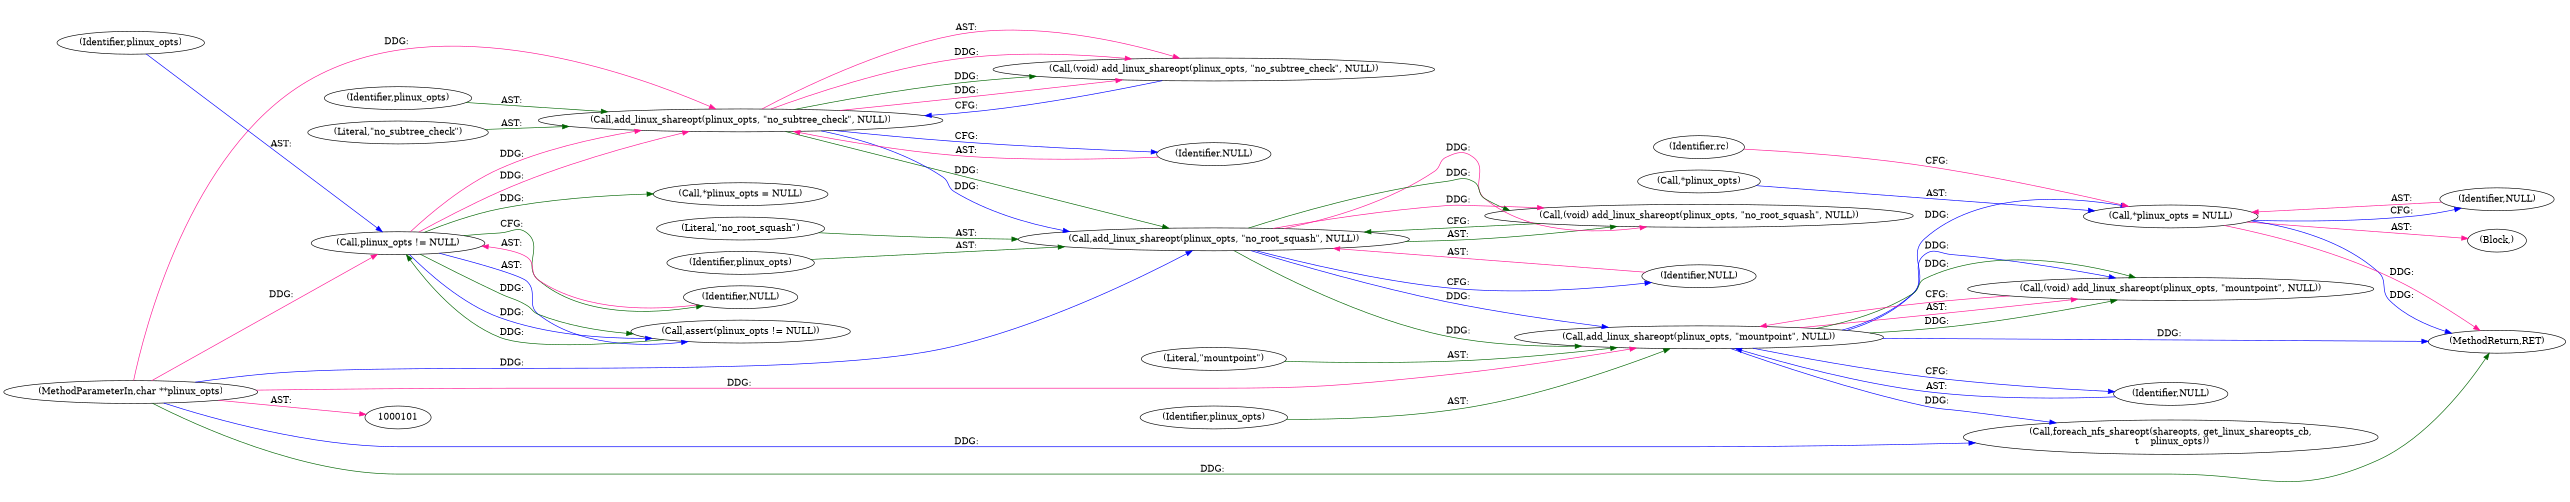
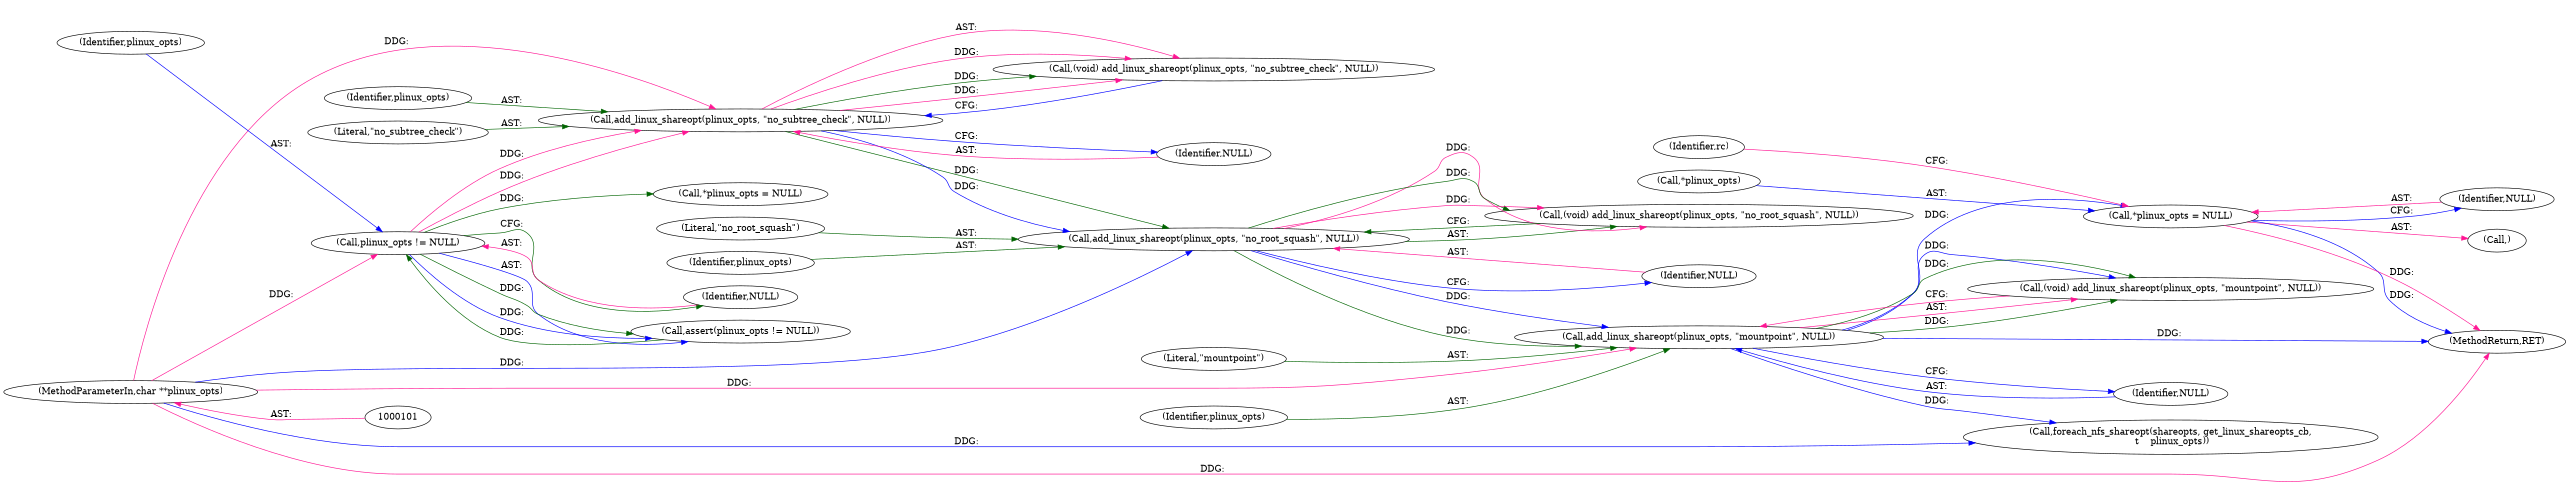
node "(Block,)": label "(Block,)" -> "(Call,)"
edge "(MethodParameterIn,char **plinux_opts)" -> "1000101": reversed
edge "(MethodParameterIn,char **plinux_opts)" -> "(MethodReturn,RET)": color darkgreen -> deeppink
